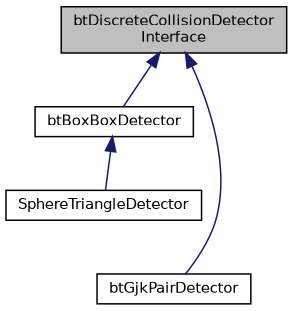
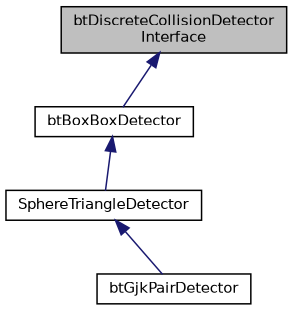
edge "btGjkPairDetector" -> "btDiscreteCollisionDetector Interface": now "btGjkPairDetector" -> "SphereTriangleDetector"
